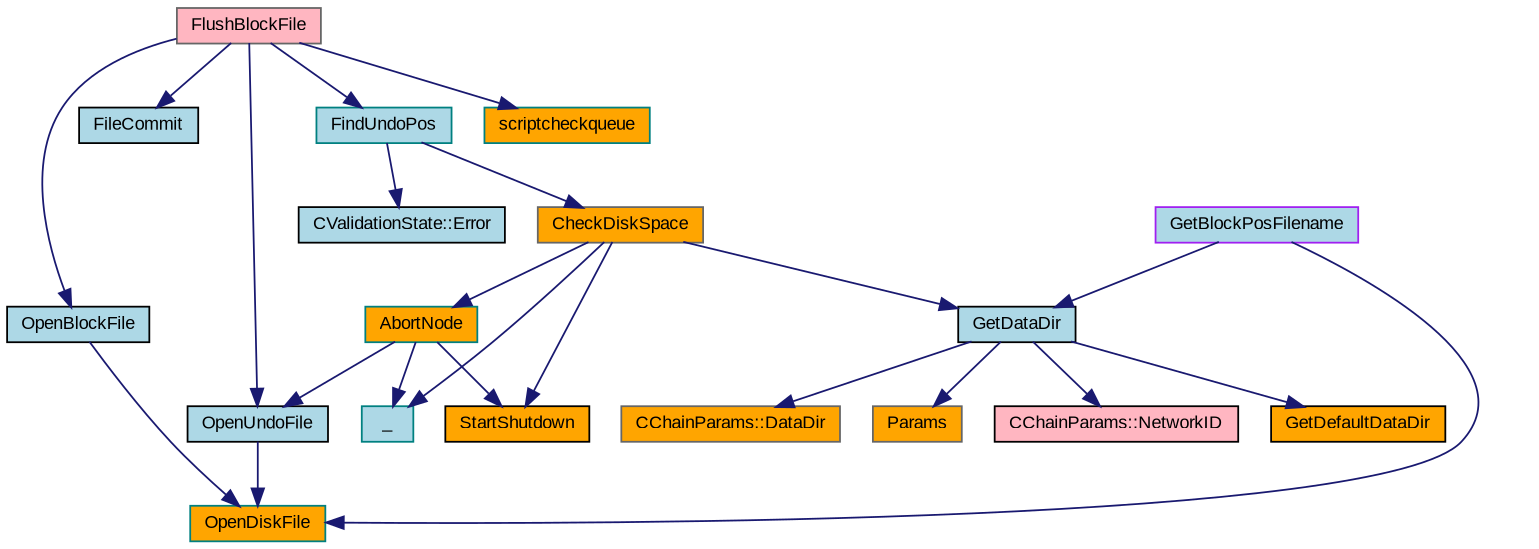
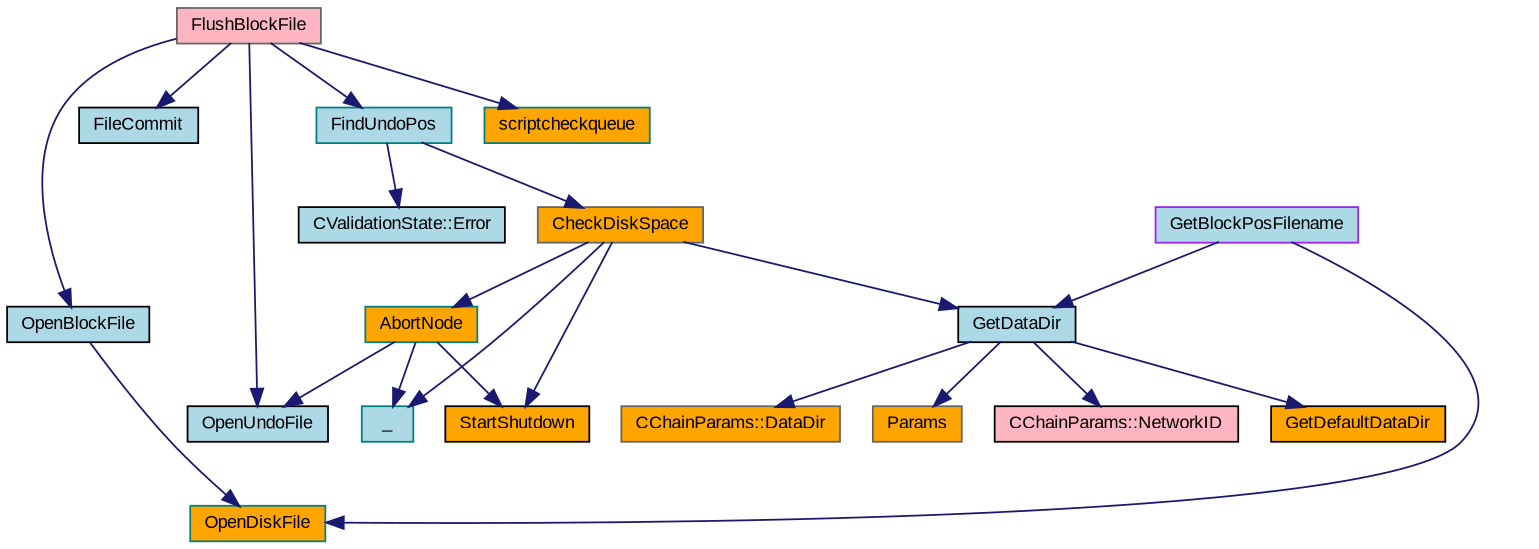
edge "OpenUndoFile" -> "OpenDiskFile": removed
